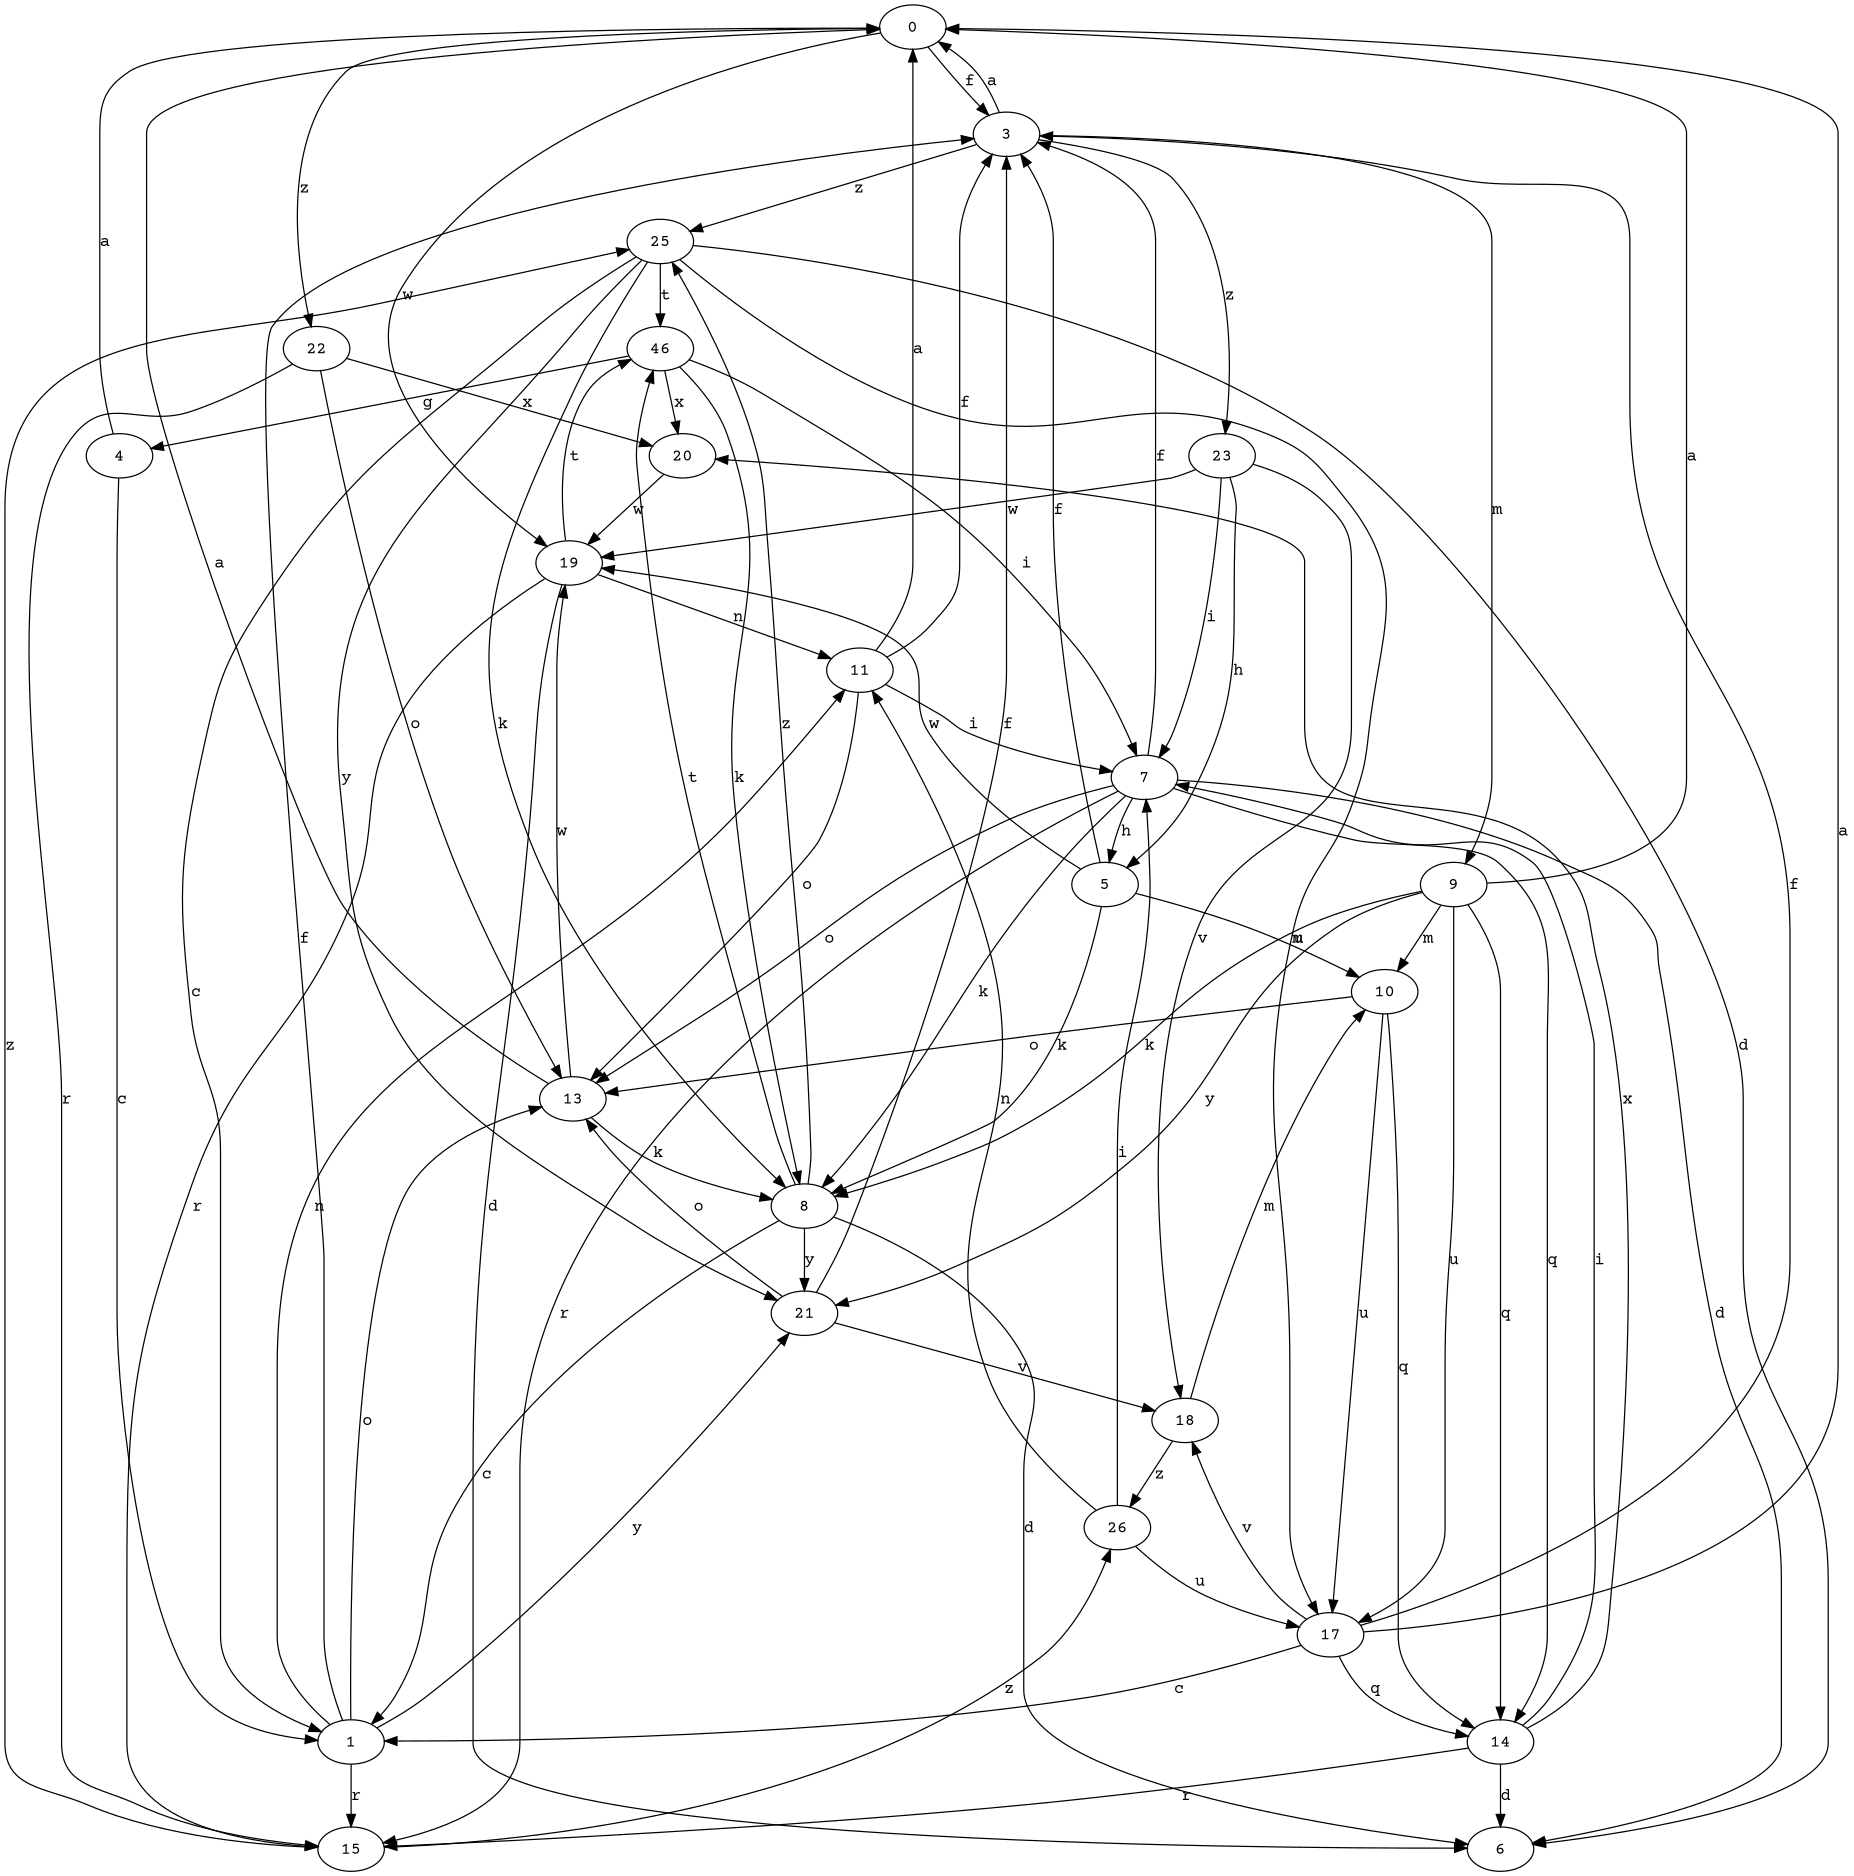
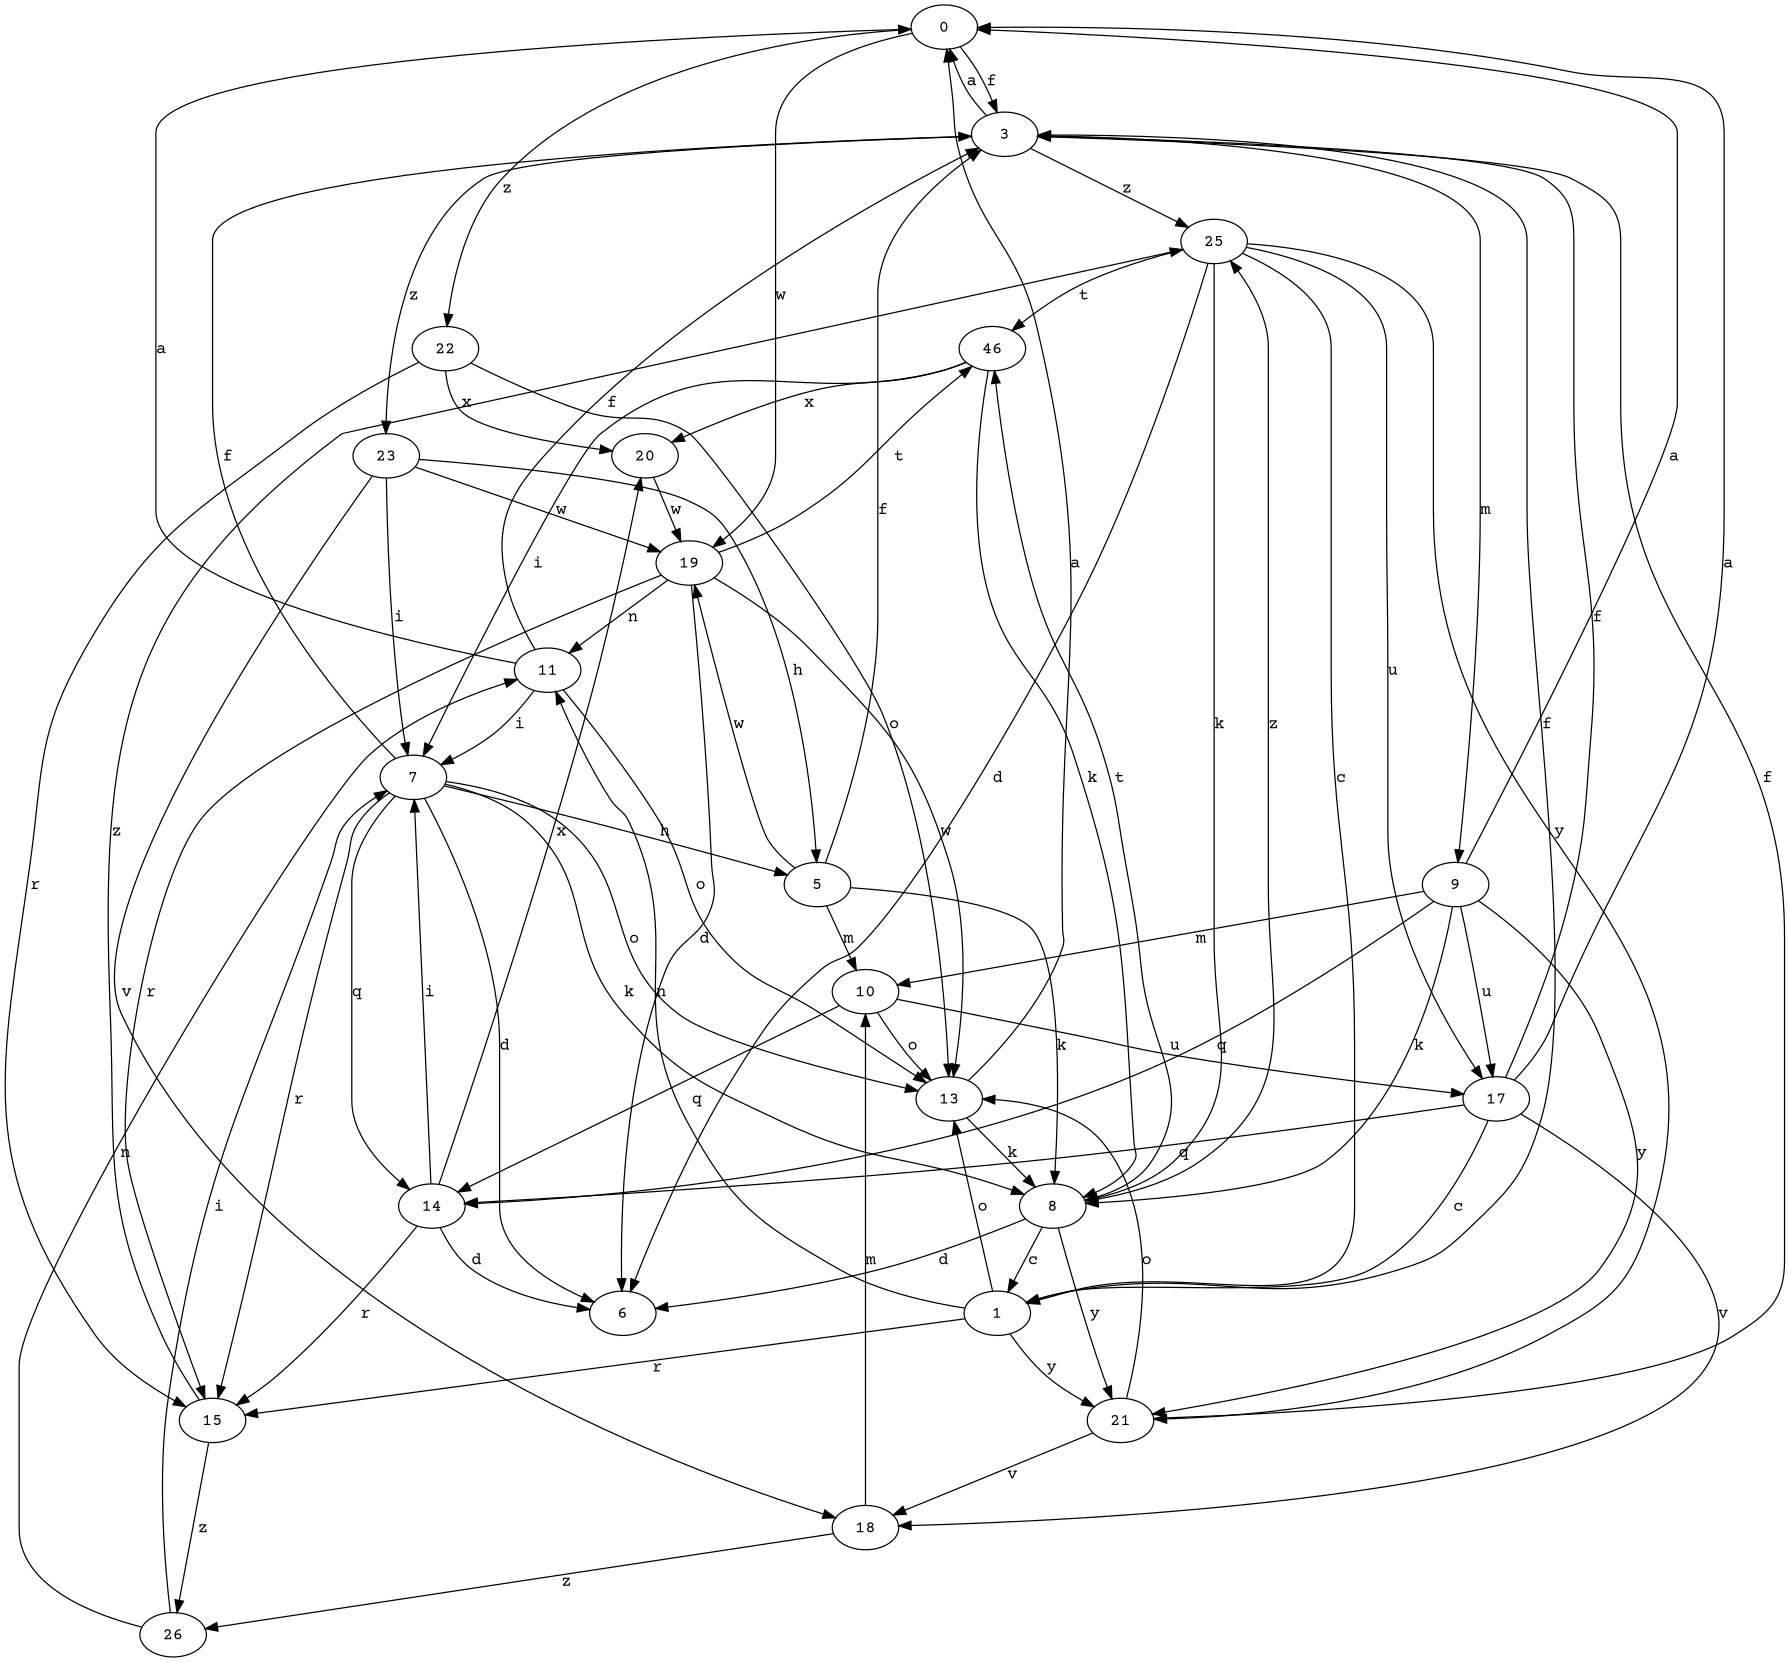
node "4": removed
edge "13" -> "19": reversed
edge "26" -> "17": removed, label "u"
